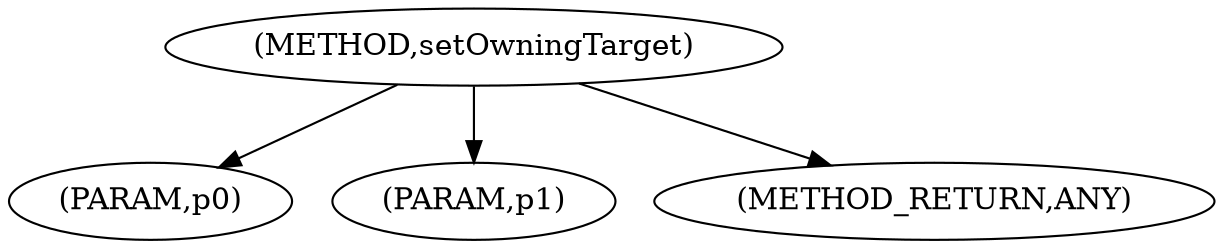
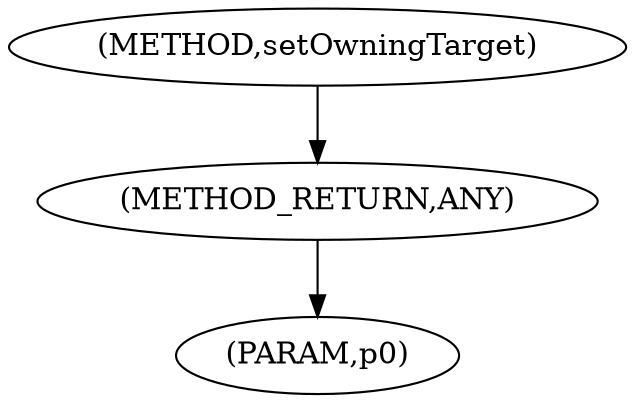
edge "(METHOD,setOwningTarget)" -> "(PARAM,p0)": now "(METHOD_RETURN,ANY)" -> "(PARAM,p0)"
node "(PARAM,p1)": removed
